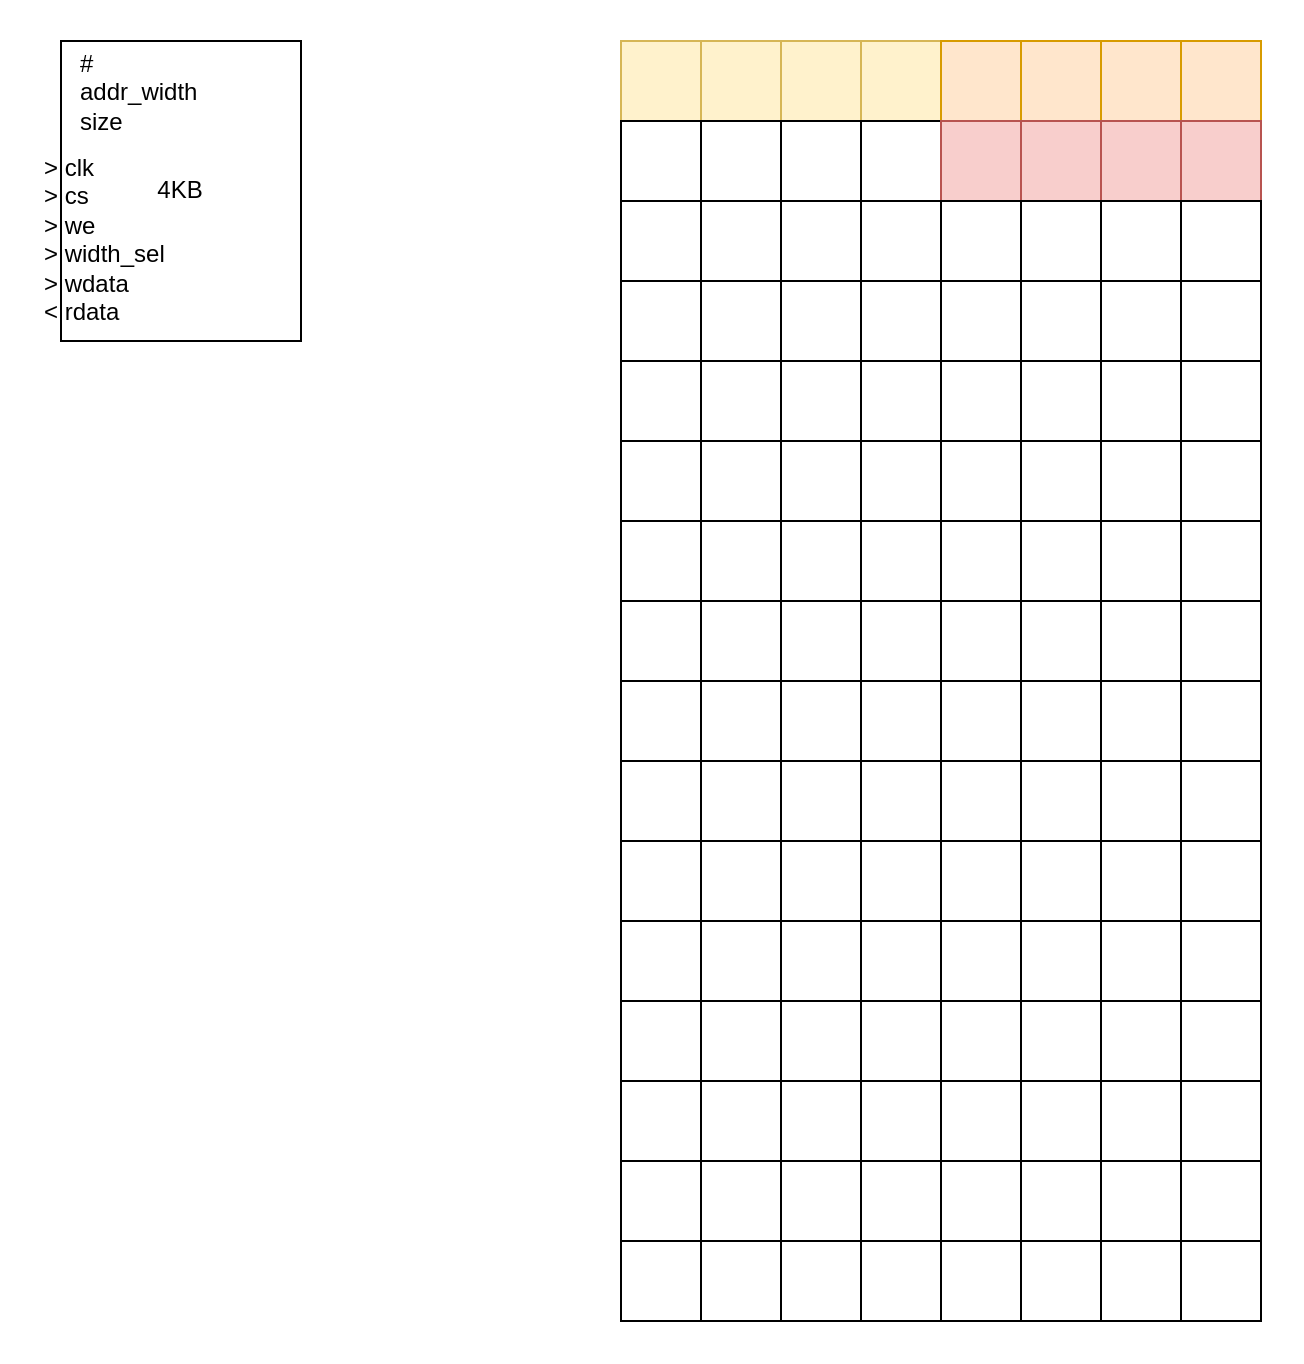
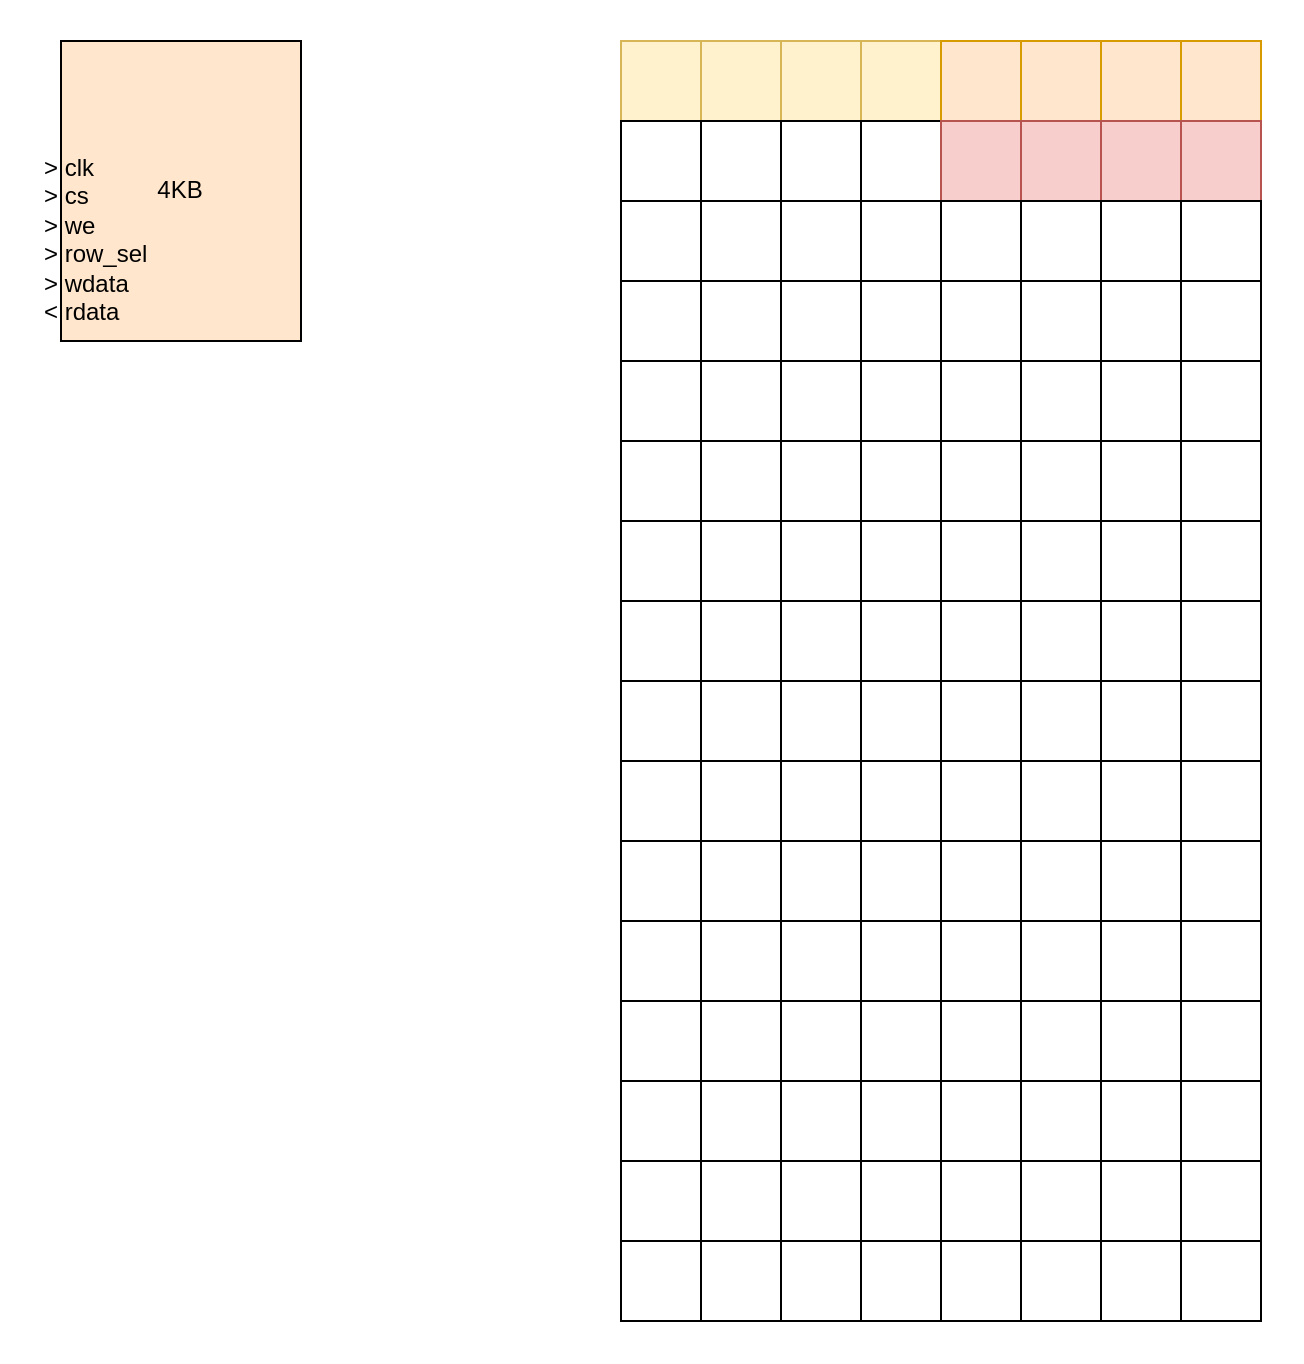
node "# addr_width size": removed
node "4KB": fillcolor #ffffff -> #ffe6cc
node "> clk > cs > we > width_sel > wdata < rdata": label "> clk > cs > we > width_sel > wdata < rdata" -> "> clk > cs > we > row_sel > wdata < rdata"
